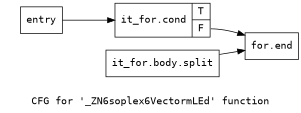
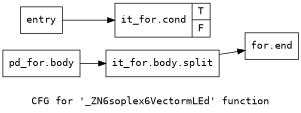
edge "it_for.cond" -> "for.end": removed
node "pd_for.body": added
